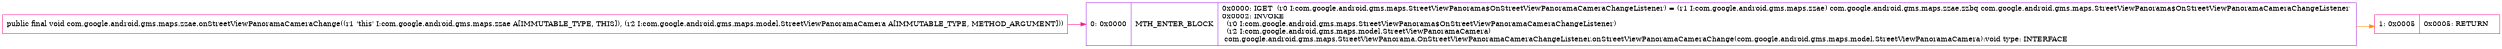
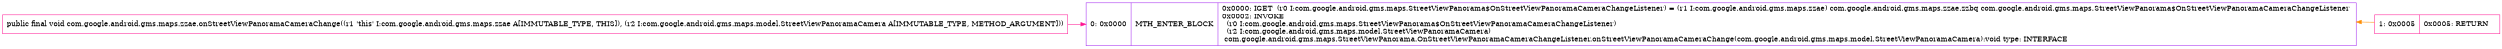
edge "0: 0x0000" -> "1: 0x0005": reversed
